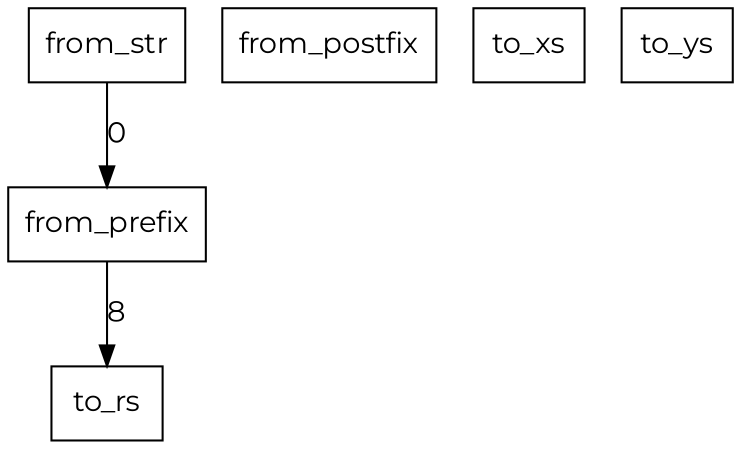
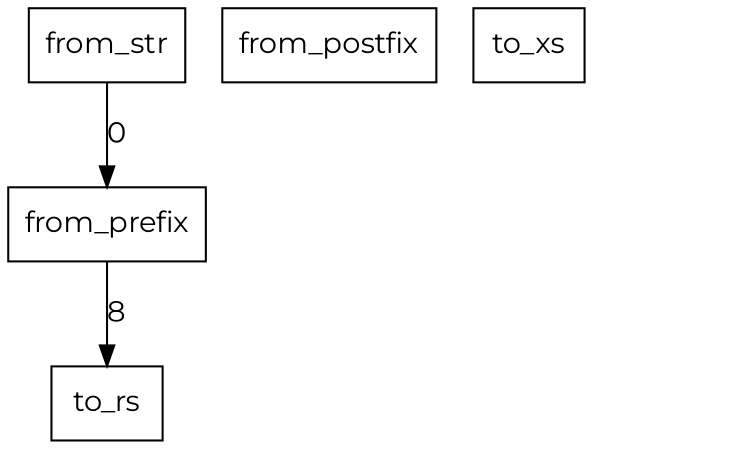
node "to_ys": removed
